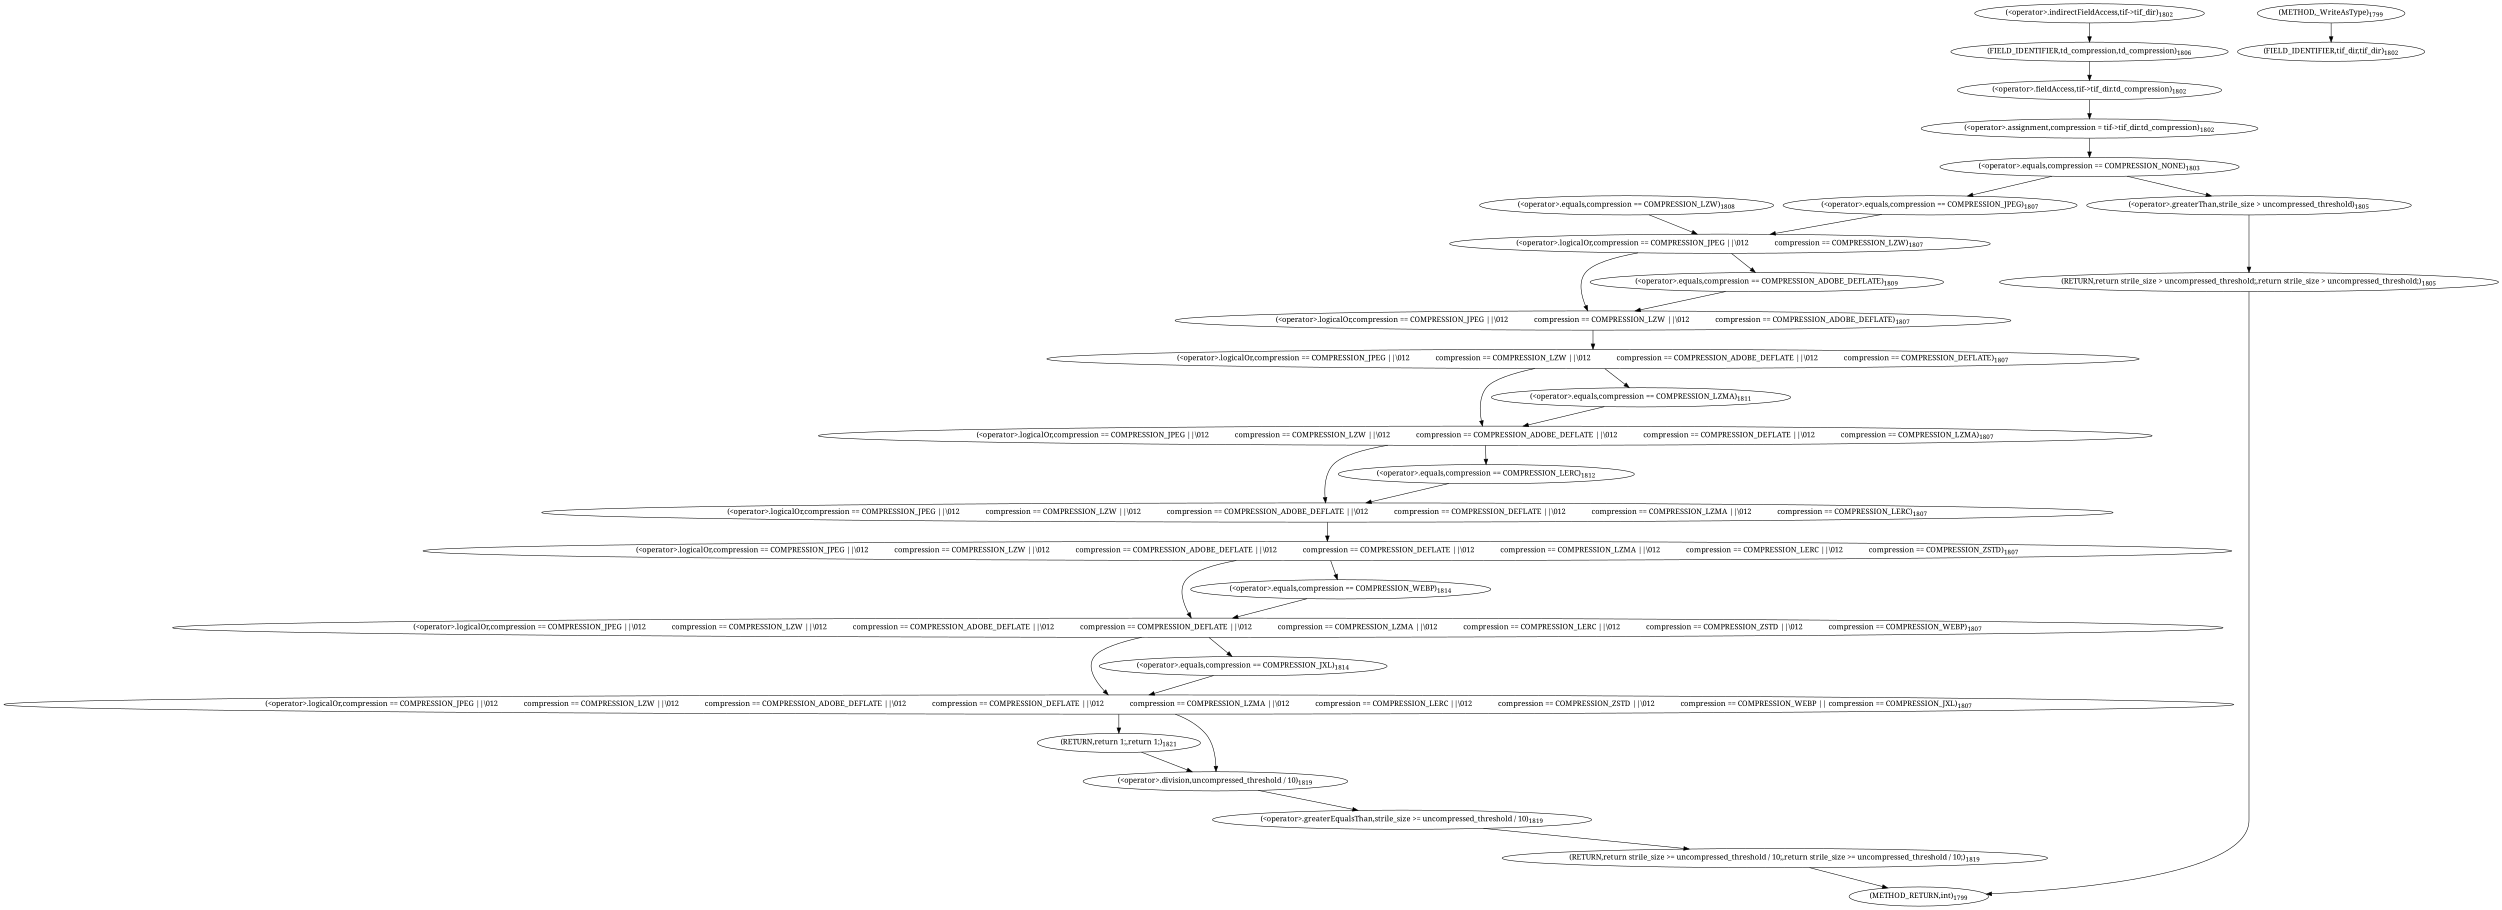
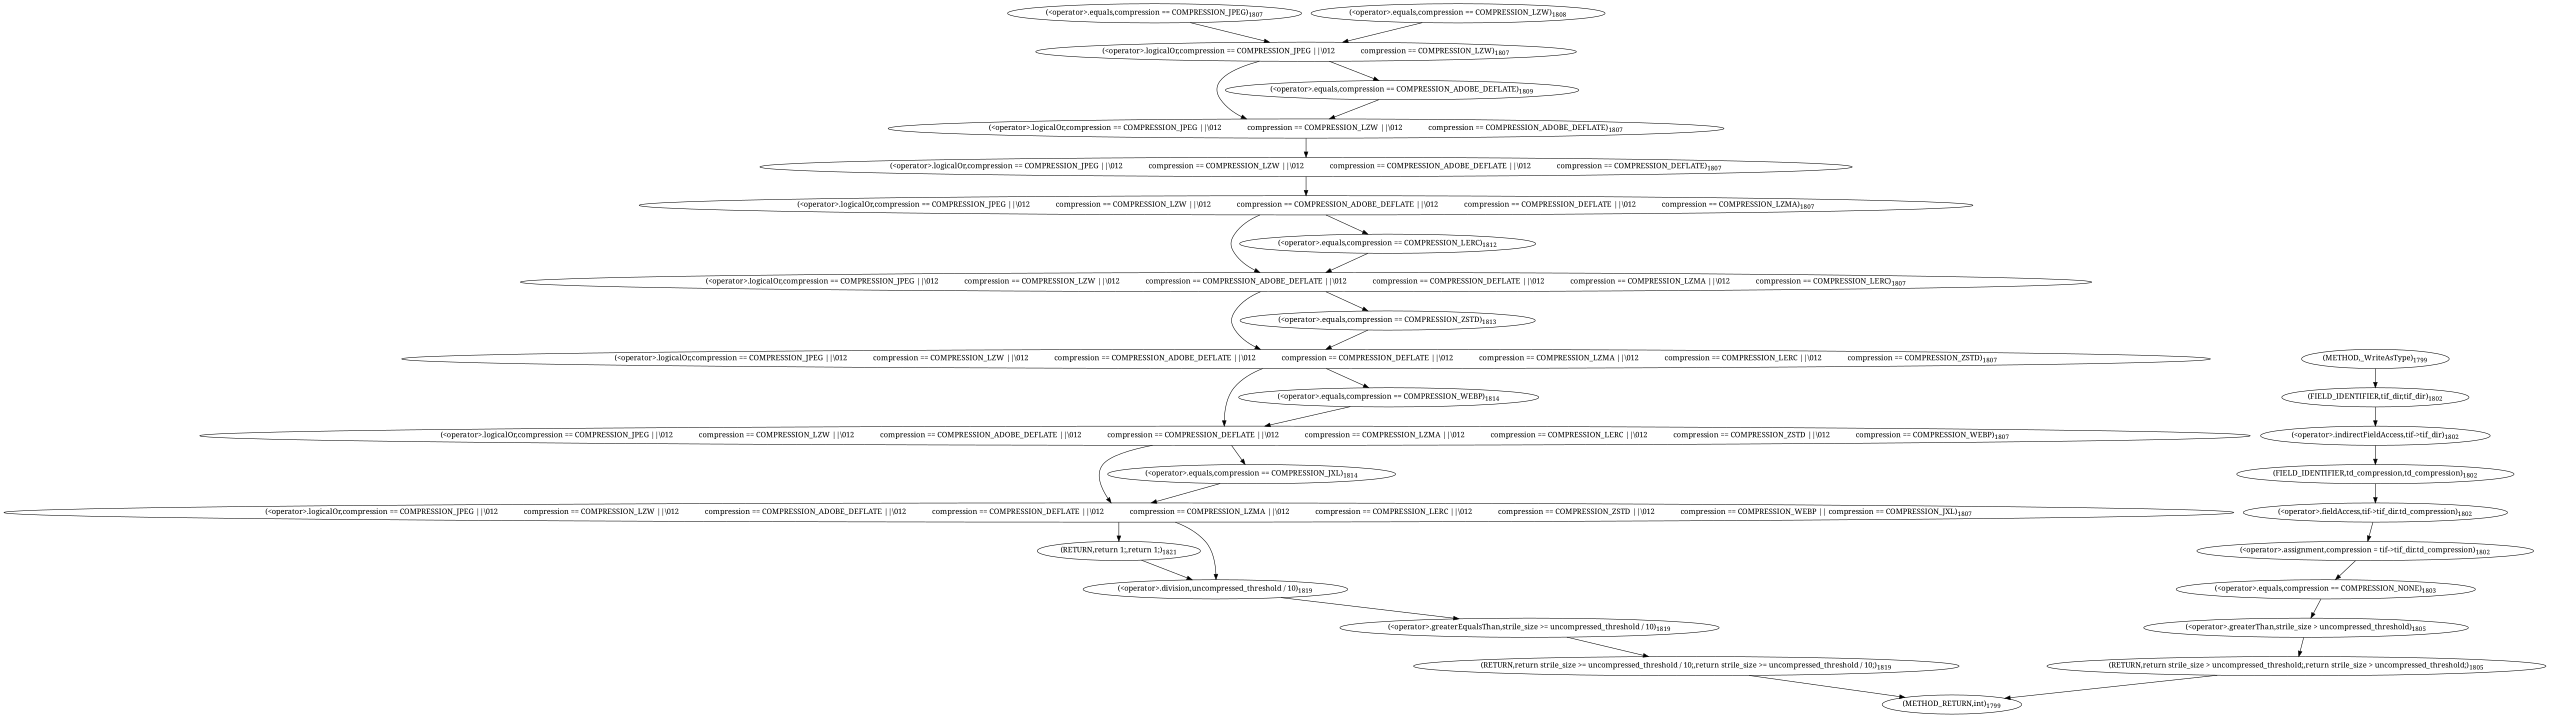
node "(FIELD_IDENTIFIER,td_compression,td_compression)": text "1806" -> "1802"
edge "(<operator>.equals,compression == COMPRESSION_NONE)" -> "(<operator>.equals,compression == COMPRESSION_JPEG)": removed
node "(<operator>.equals,compression == COMPRESSION_ZSTD)": added
node "(<operator>.equals,compression == COMPRESSION_LZMA)": removed
edge "(FIELD_IDENTIFIER,tif_dir,tif_dir)" -> "(<operator>.indirectFieldAccess,tif->tif_dir)": added
